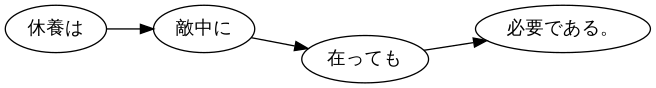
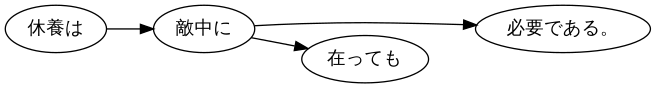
edge "在っても" -> "必要である。": now "敵中に" -> "必要である。"
